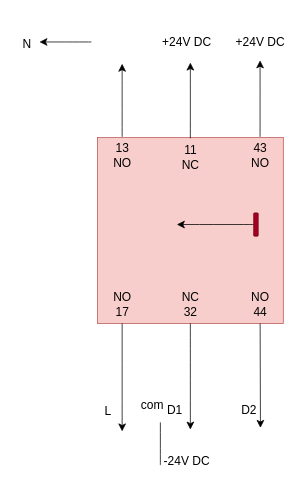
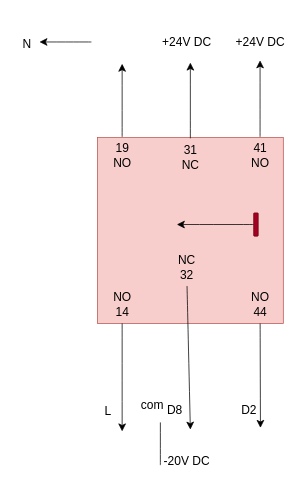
node "13 NO": label "13 NO" -> "19 NO"
node "43 NO": label "43 NO" -> "41 NO"
node "11 NC": label "11 NC" -> "31 NC"
node "NO 17": label "NO 17" -> "NO 14"
node "NC 32": moved (190, 305) -> (186, 267)
node "D1": label "D1" -> "D8"
node "-24V DC": label "-24V DC" -> "-20V DC"
